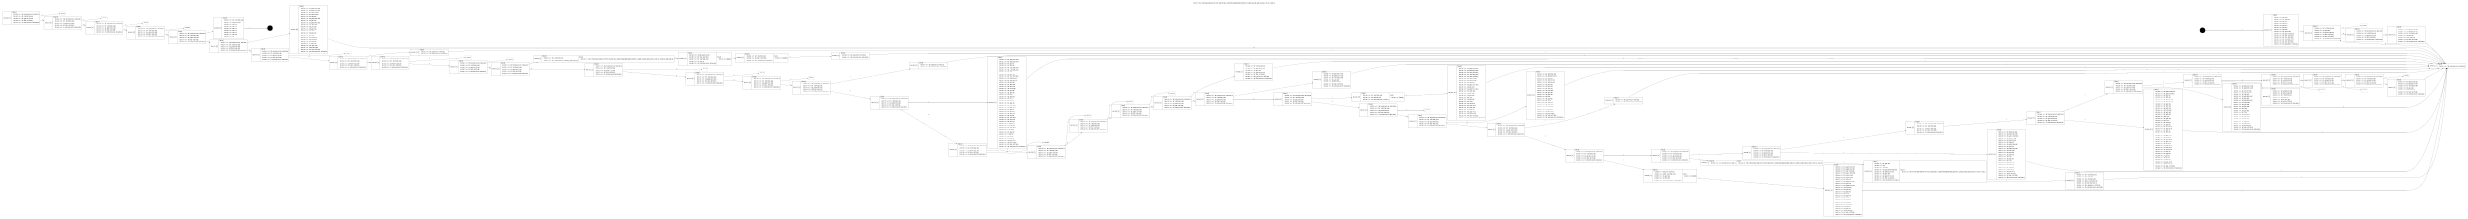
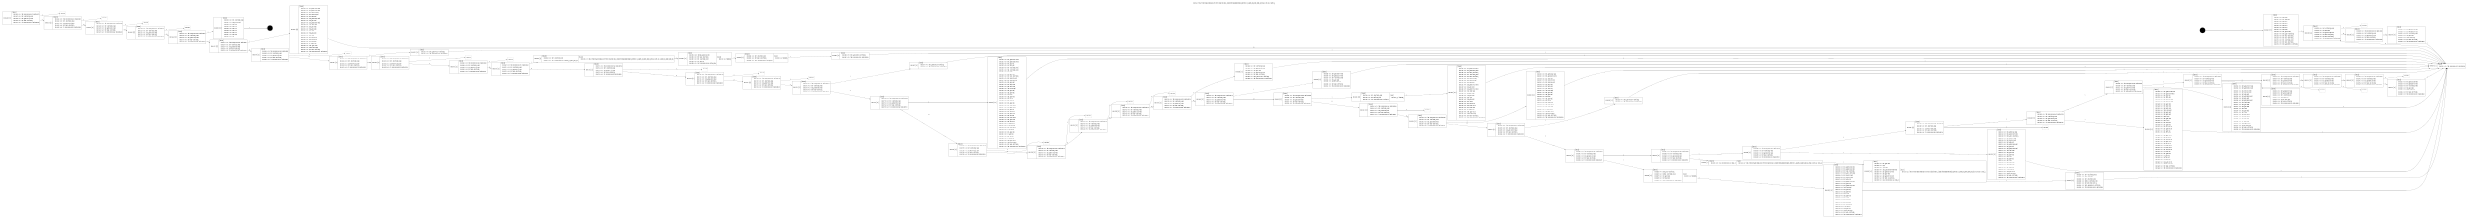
node "0x401dfa": added
